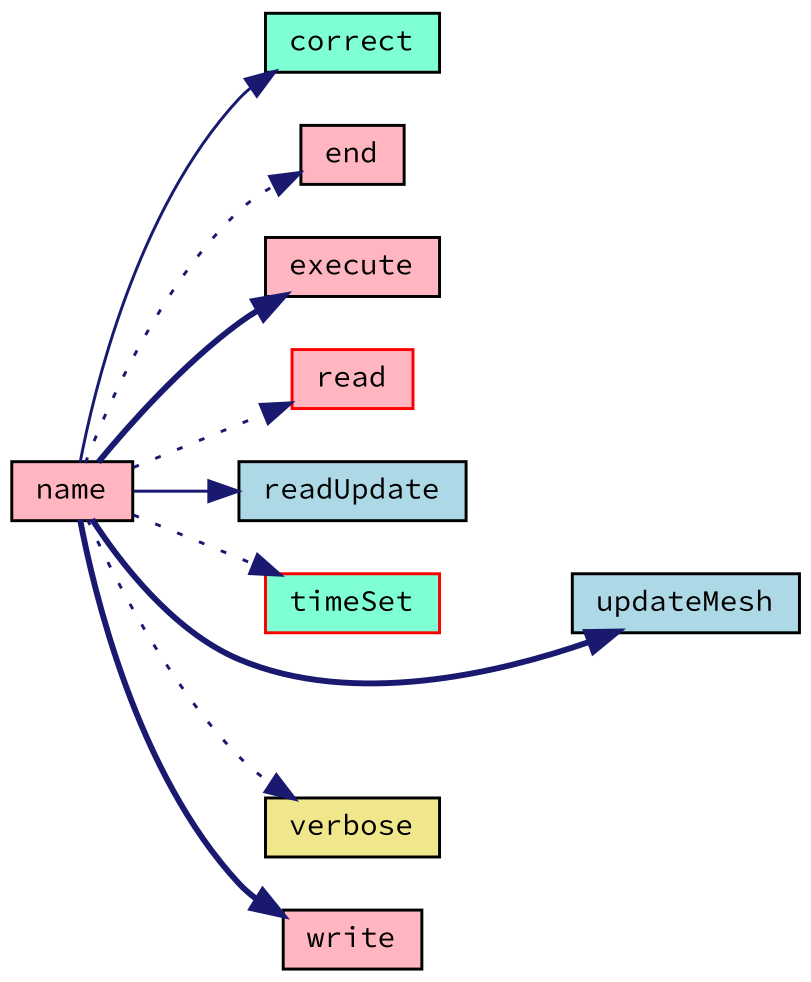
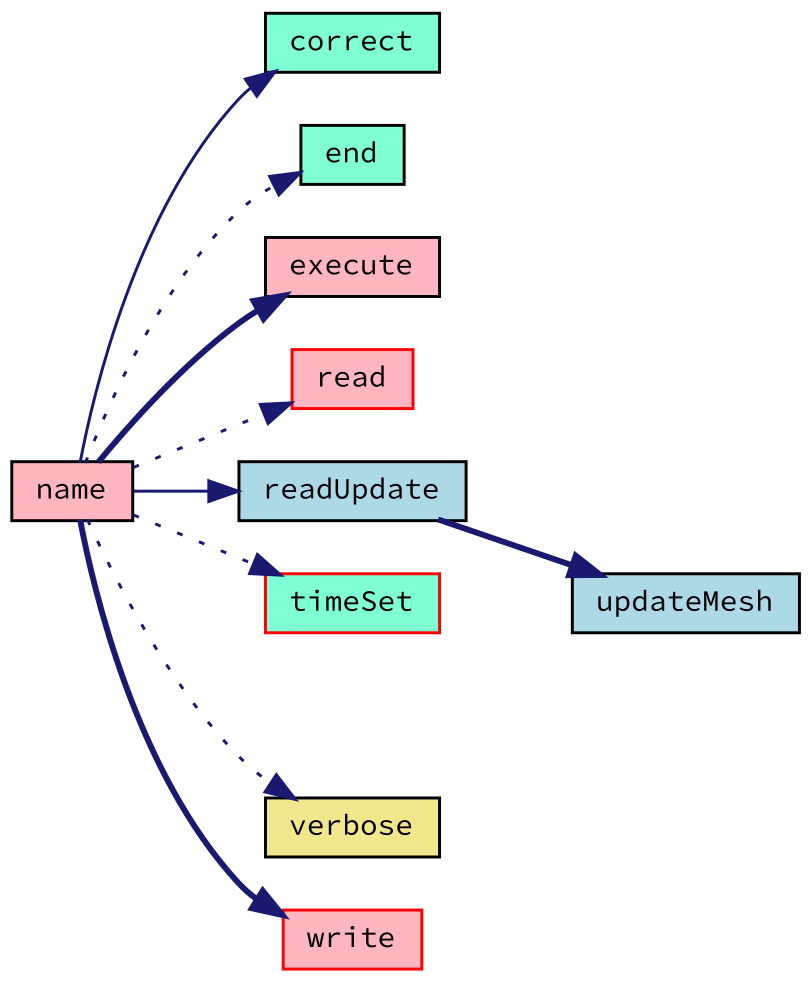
node "end": fillcolor lightpink -> aquamarine
edge "name" -> "updateMesh": now "readUpdate" -> "updateMesh"
node "write": color black -> red
